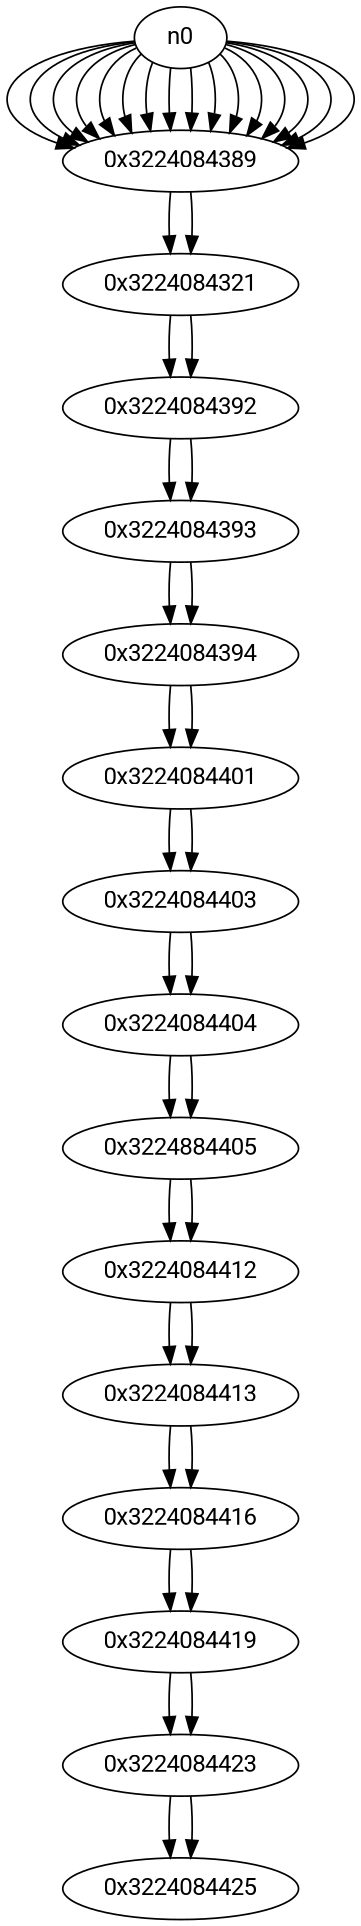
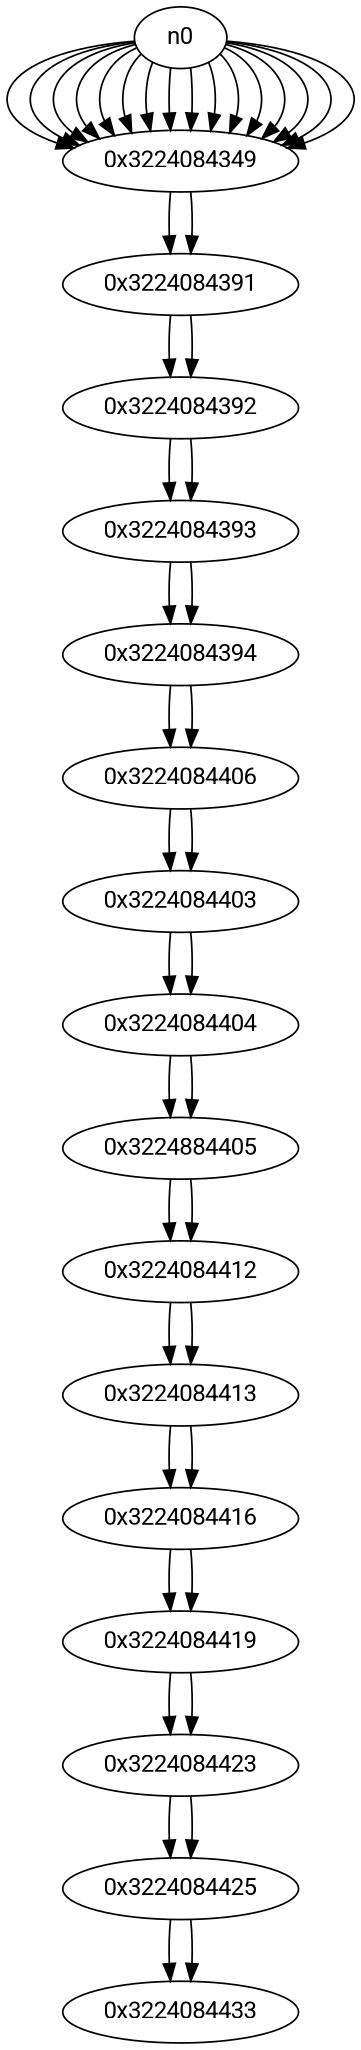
node "0x3224084389": label "0x3224084389" -> "0x3224084349"
node "0x3224084321": label "0x3224084321" -> "0x3224084391"
node "0x3224084401": label "0x3224084401" -> "0x3224084406"
node "0x3224084433": added
